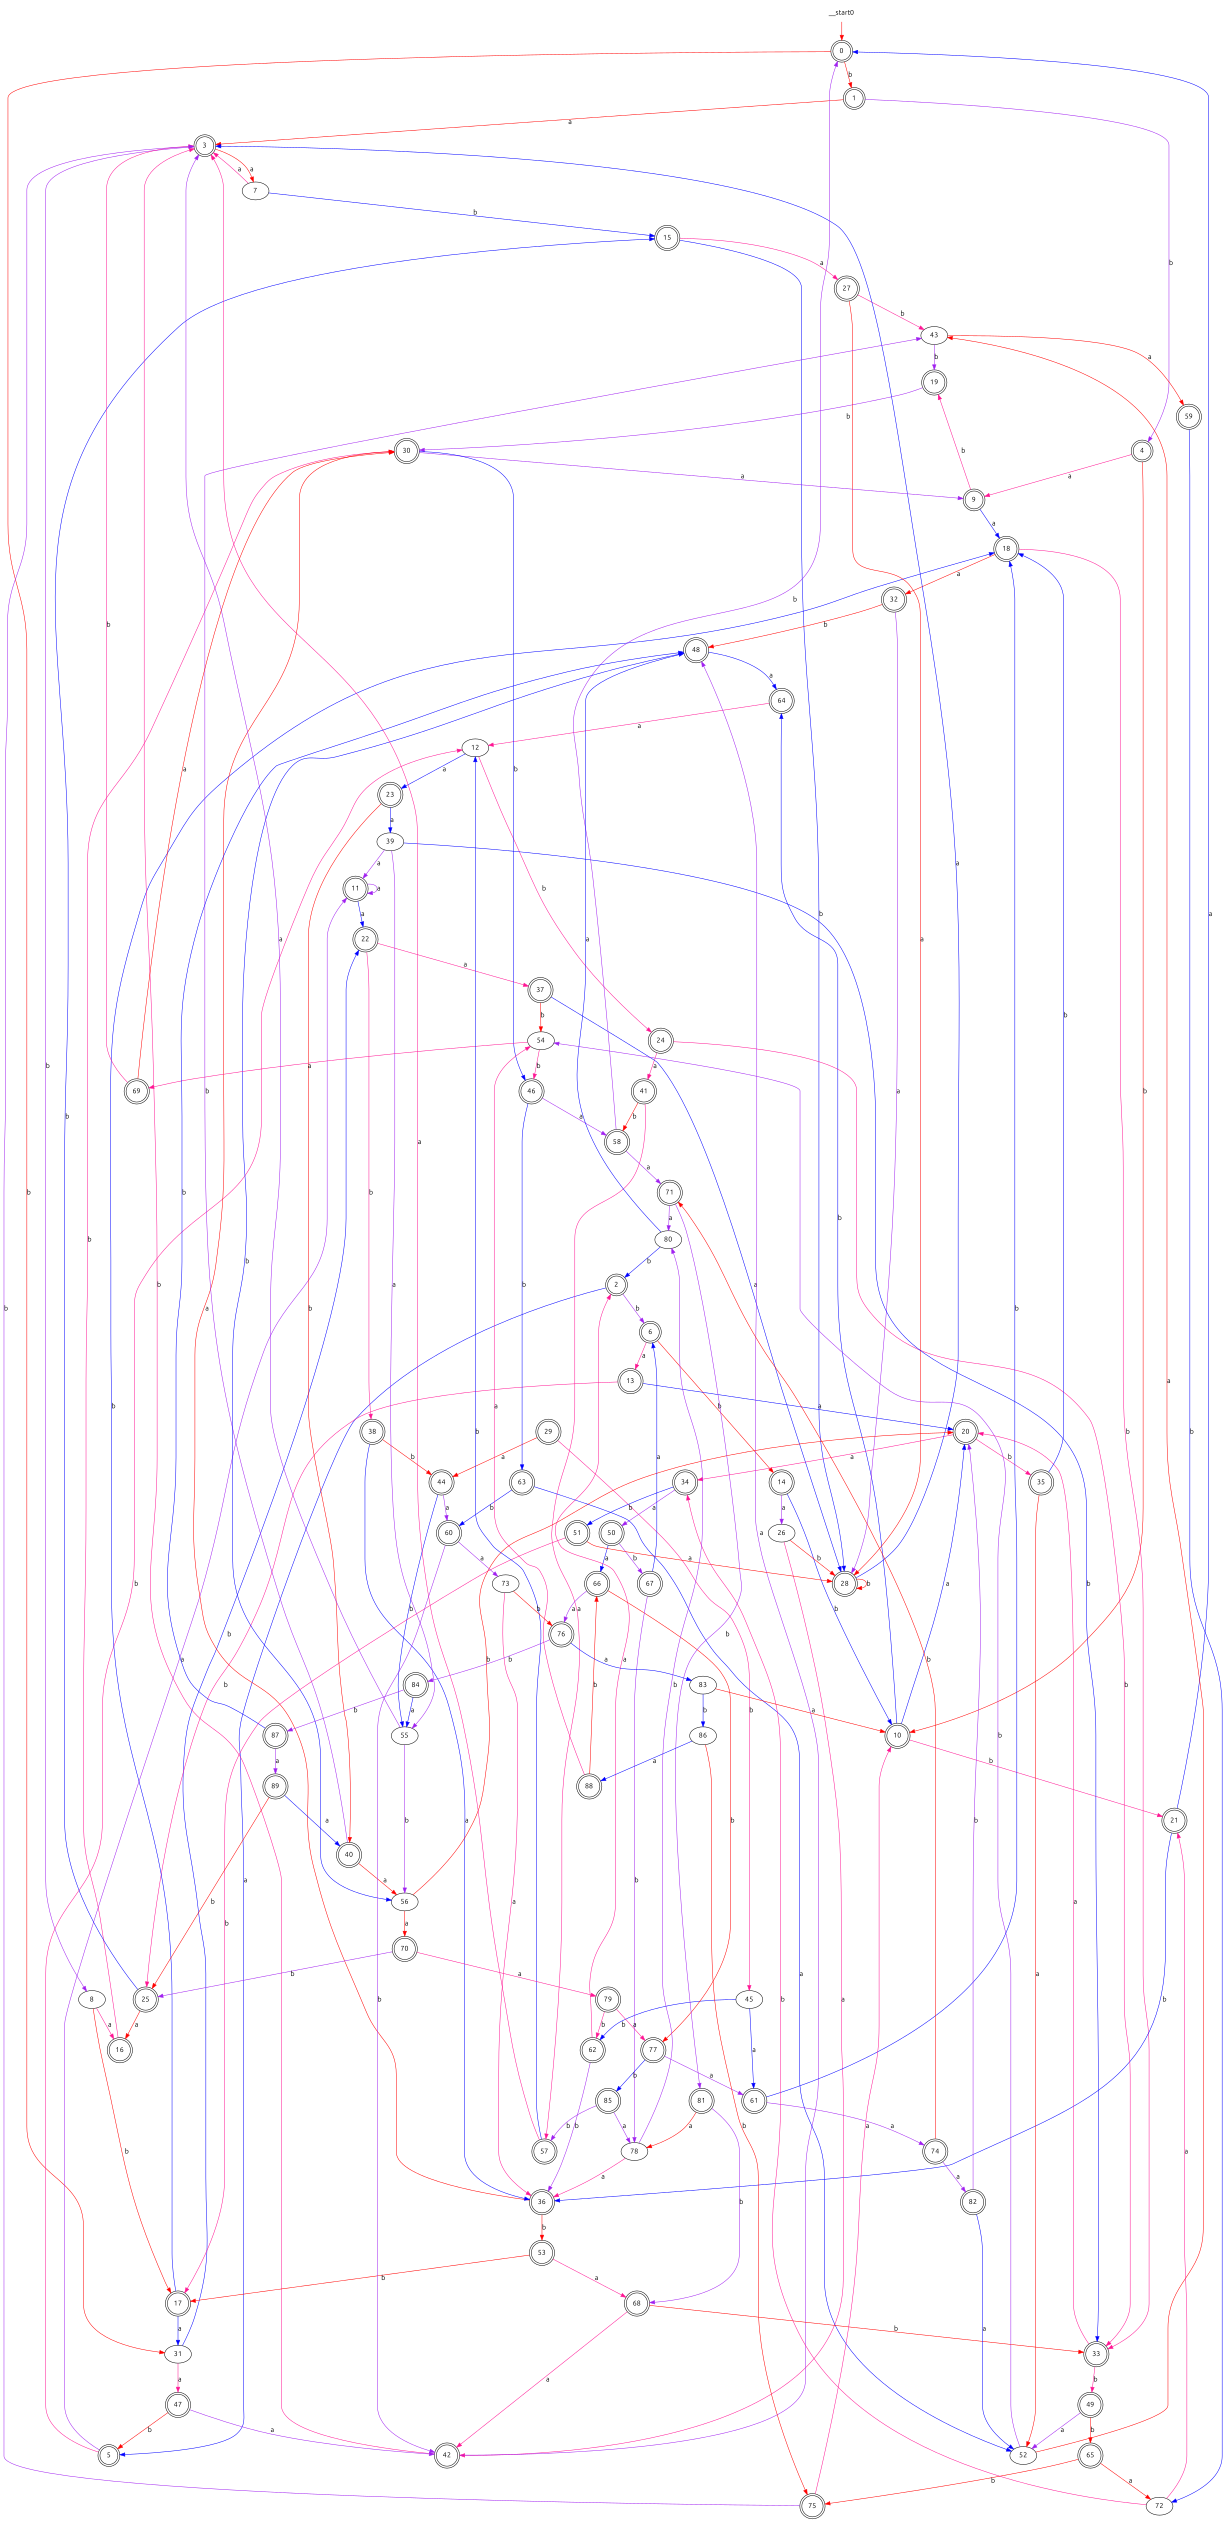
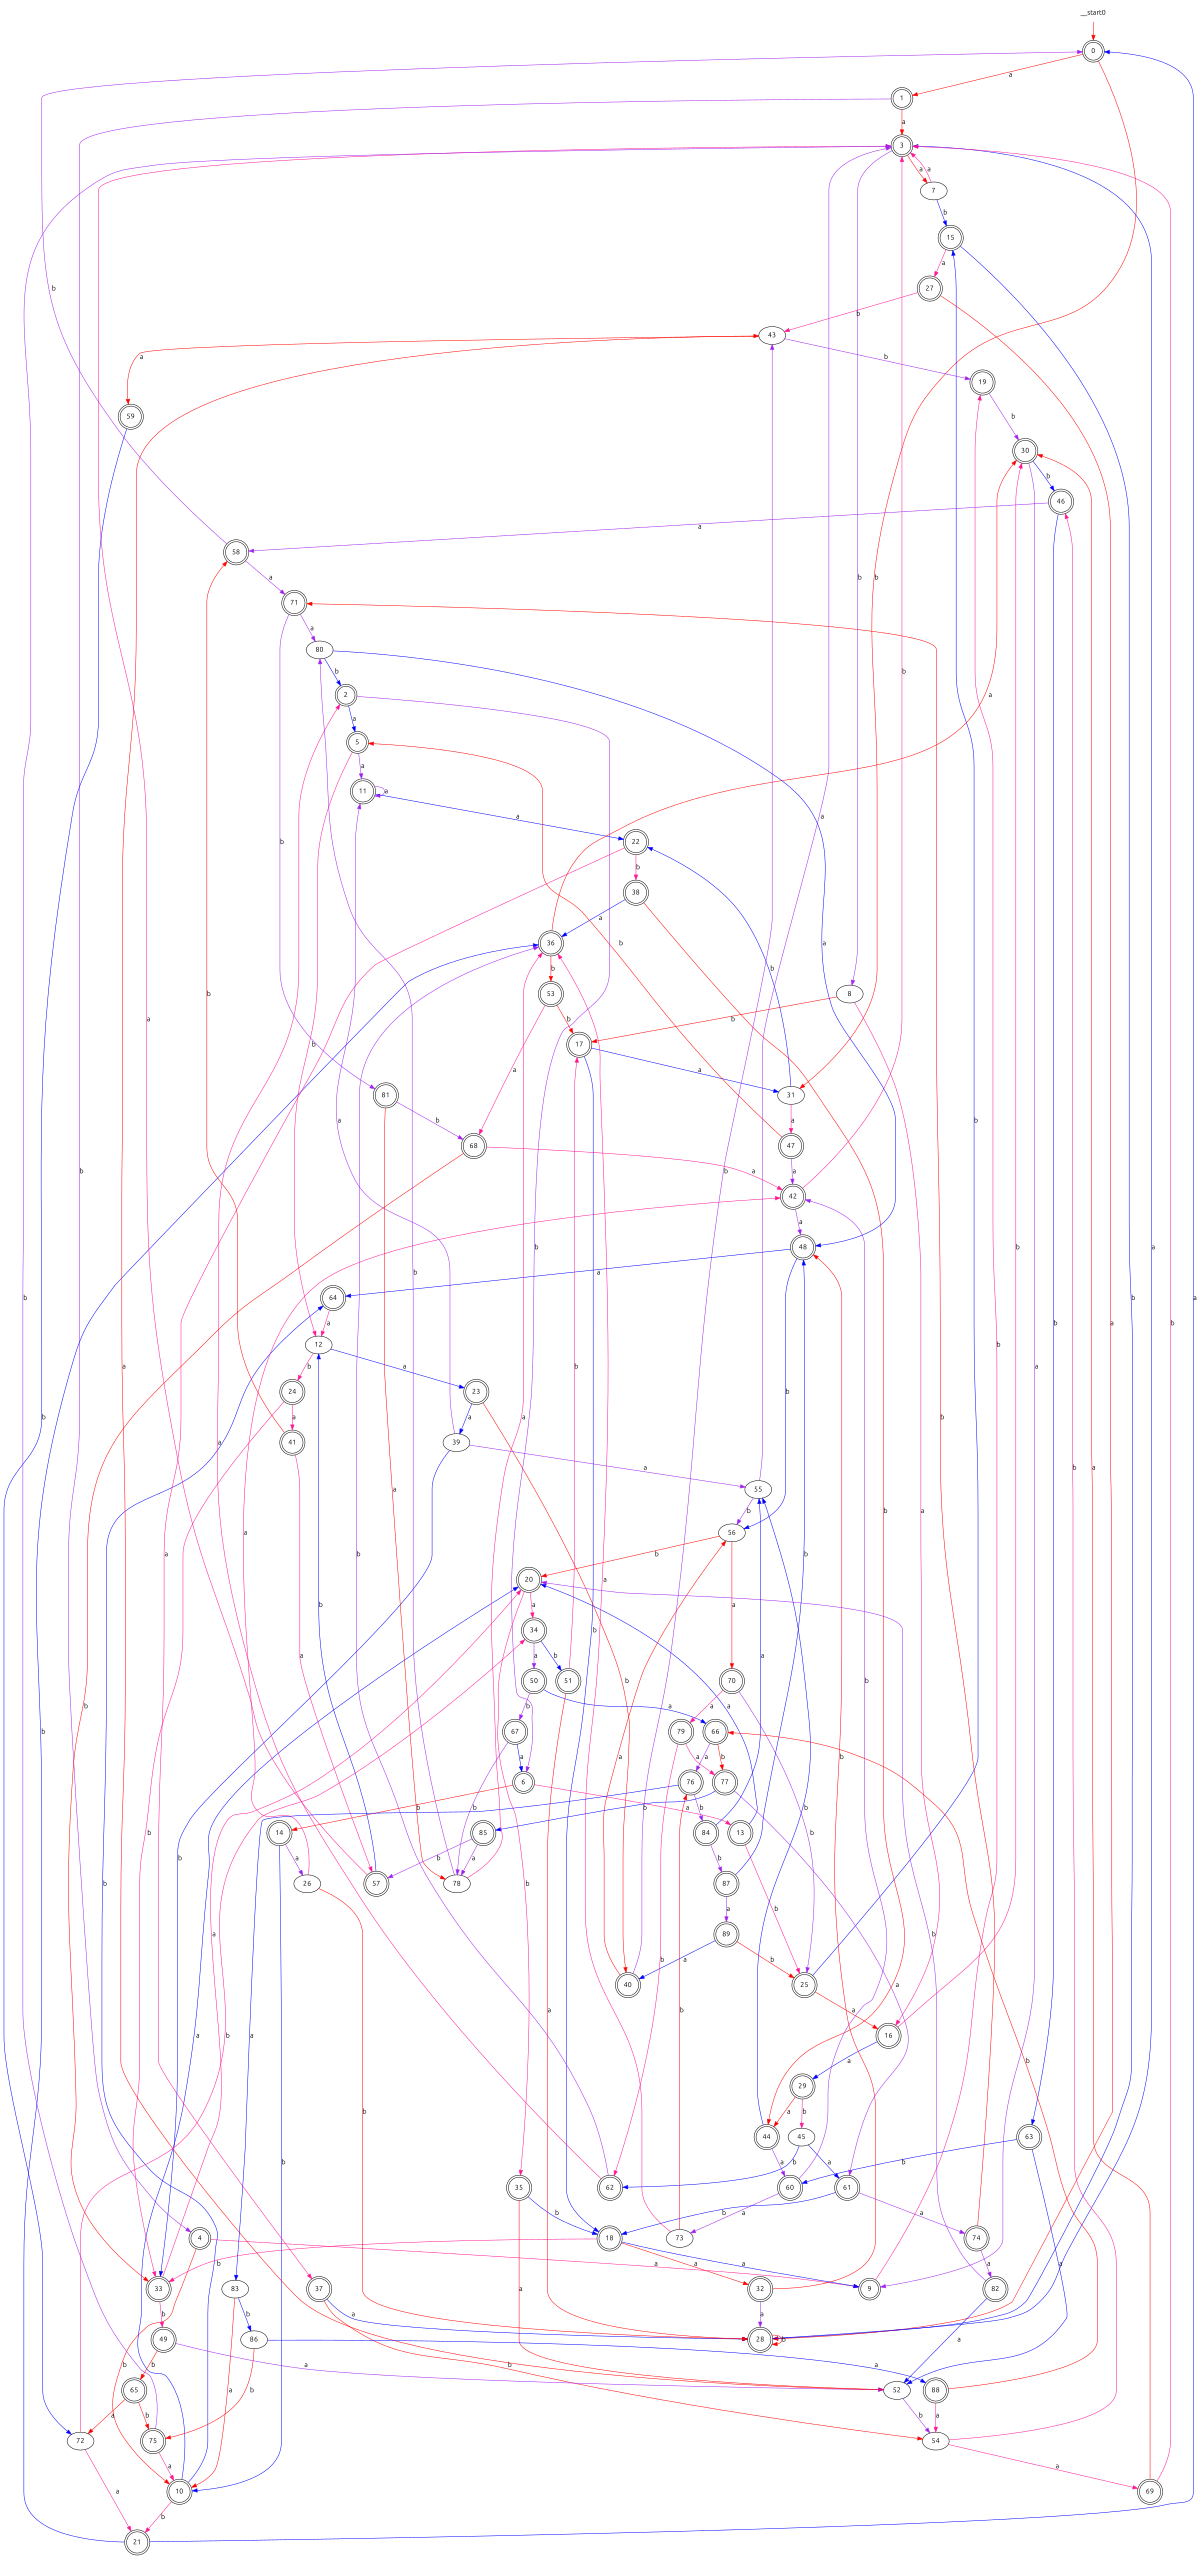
edge "0" -> "1": label "b" -> "a"
edge "9" -> "18": reversed
edge "16" -> "29": added, label "a"
